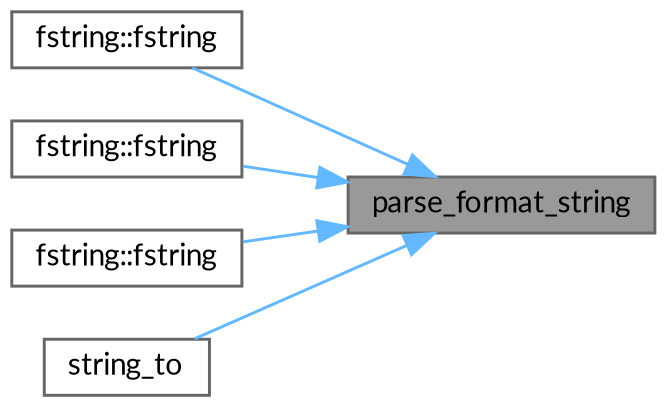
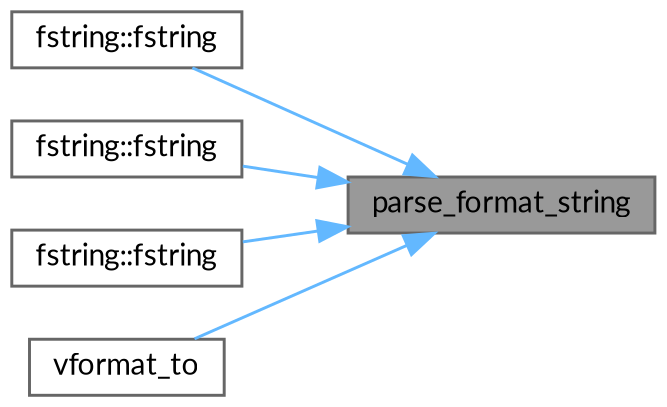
node "string_to": label "string_to" -> "vformat_to"
